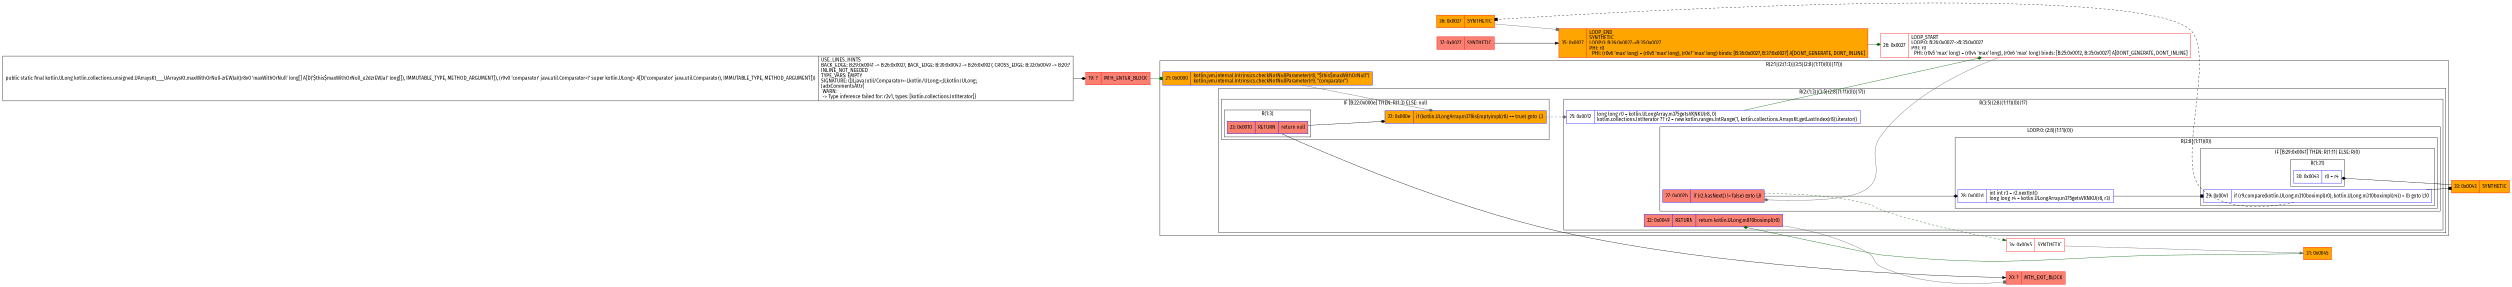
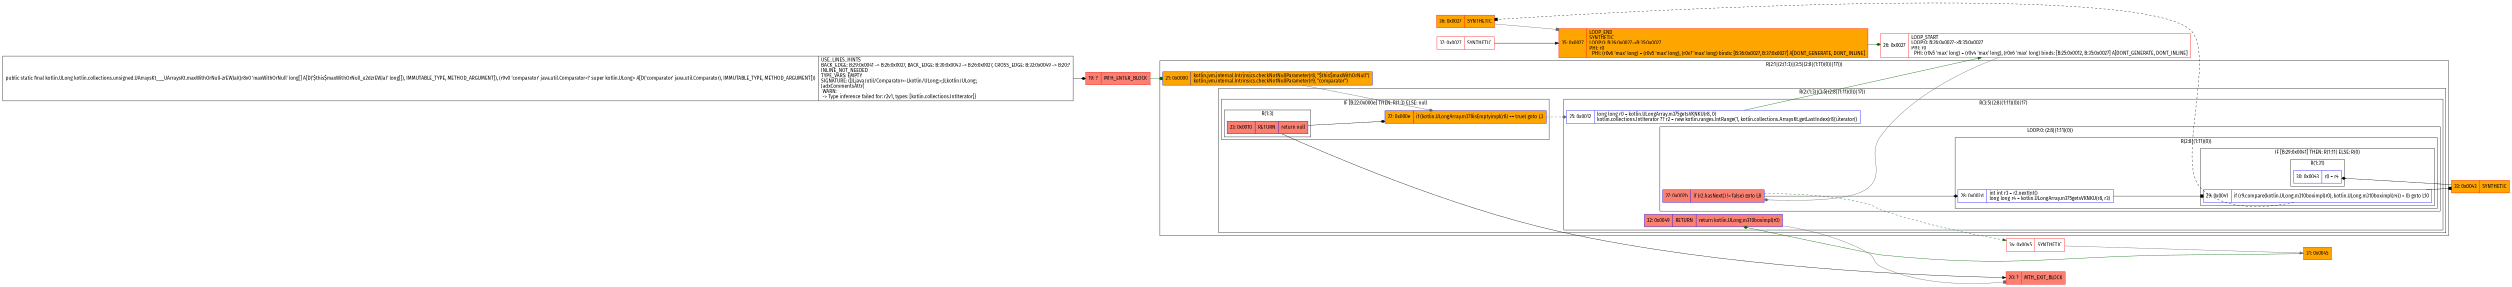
node "37: 0x0027": fillcolor salmon -> white
edge "25: 0x0012" -> "26: 0x0027": arrowhead diamond -> normal
node "32: 0x0049": text "return kotlin.ULong.m810boximpl(r0)" -> "return kotlin.ULong.m310boximpl(r0)"
